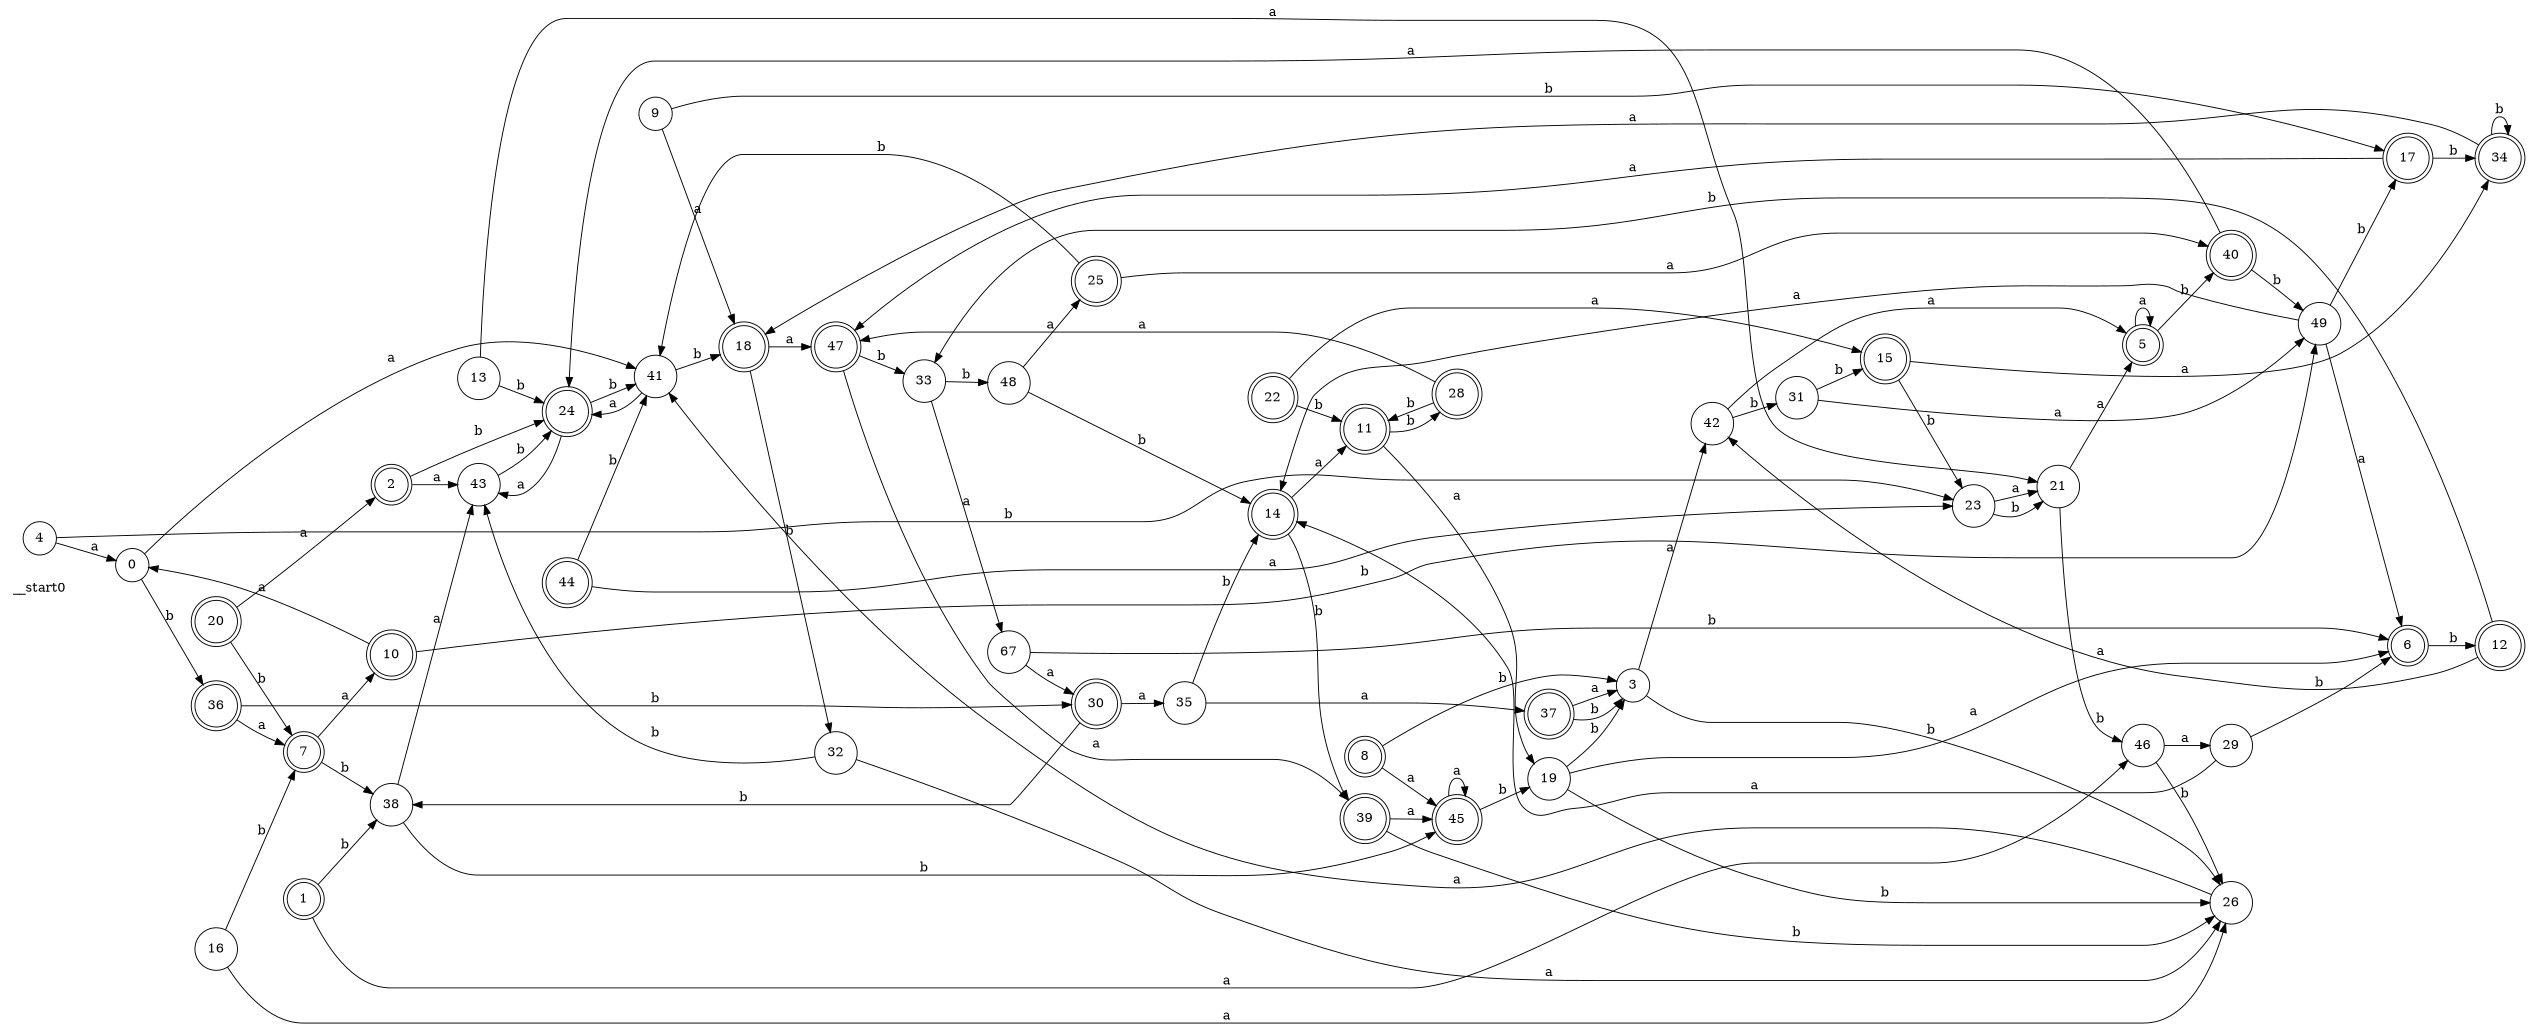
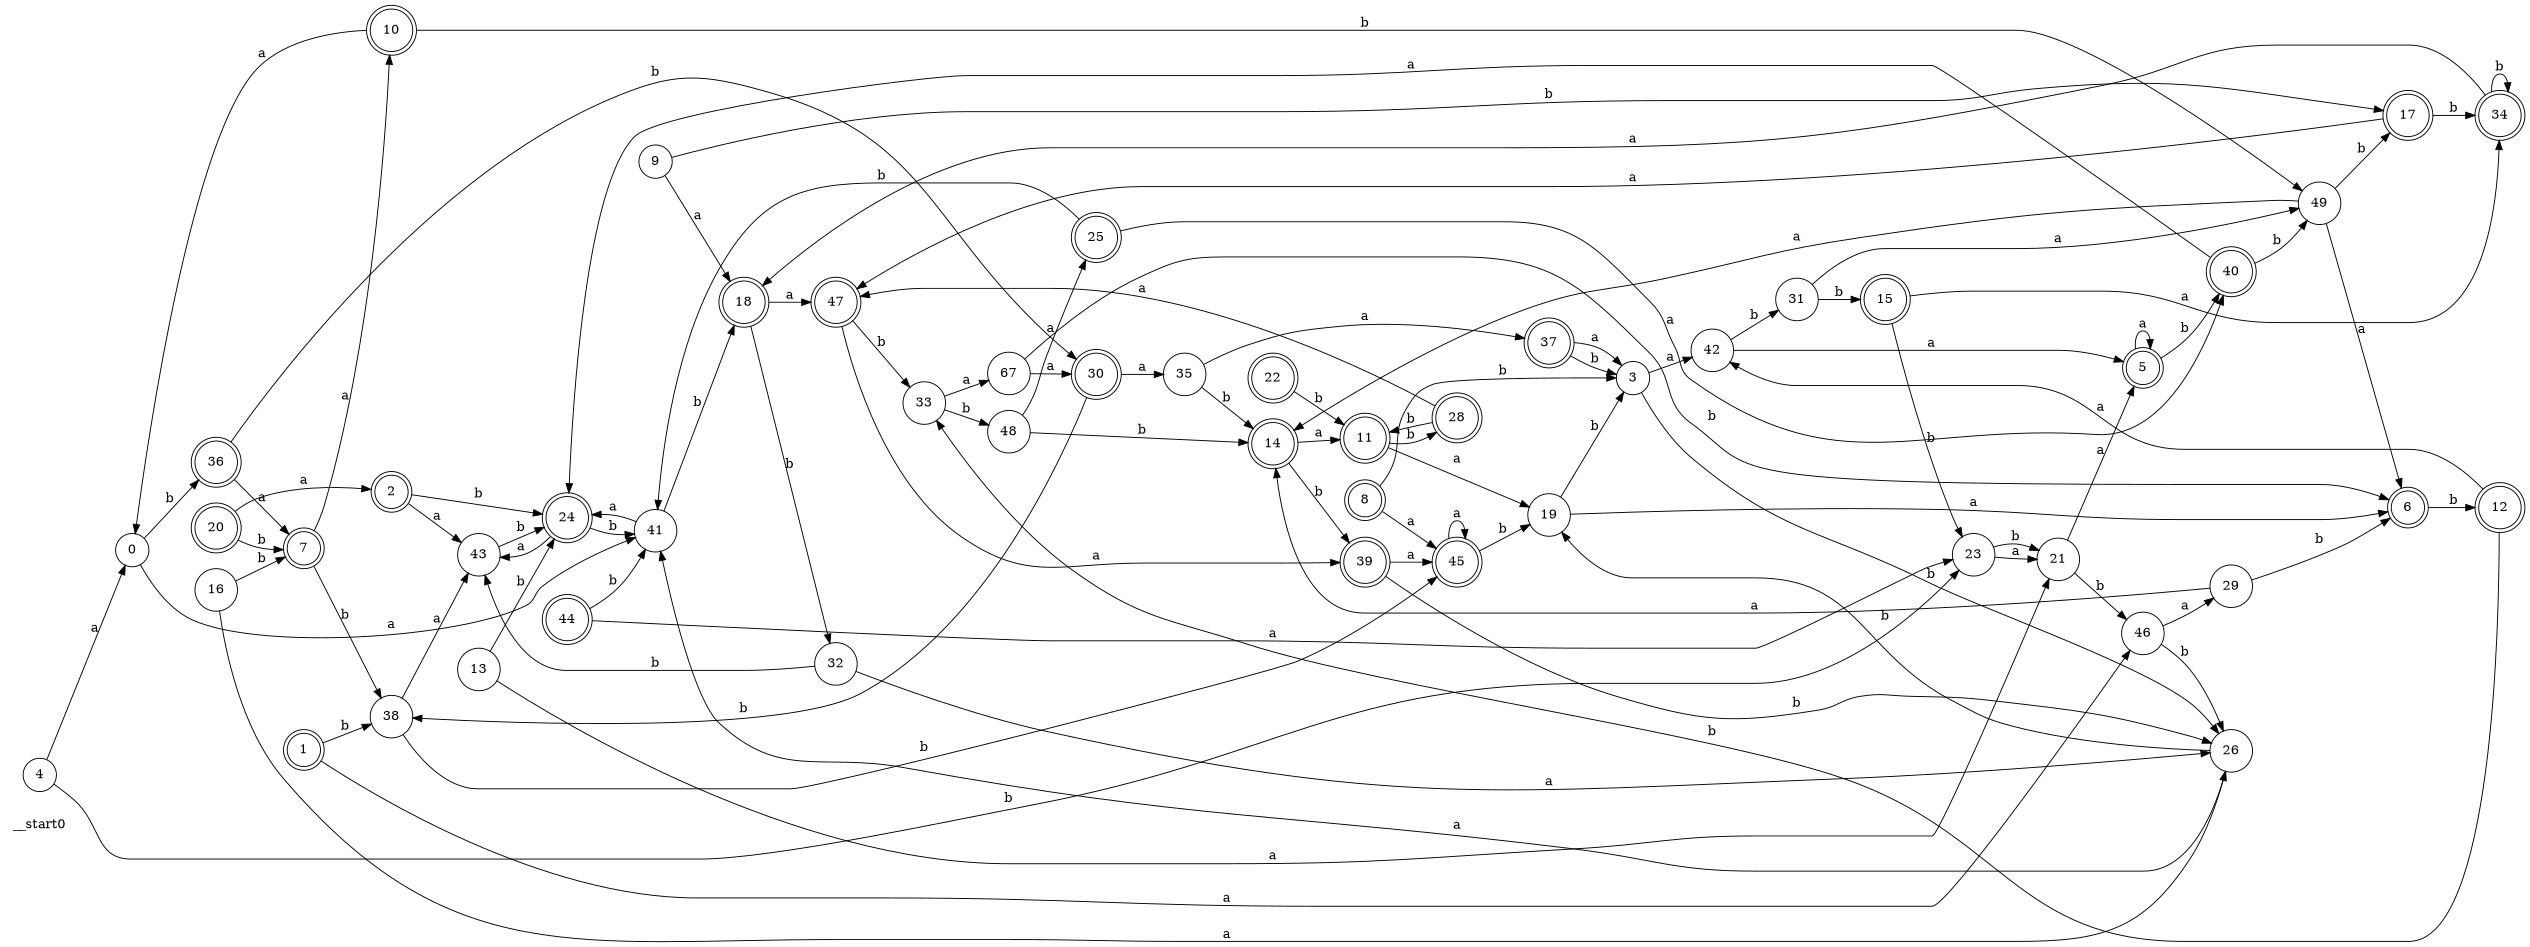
edge "22" -> "15": removed, label "a"
edge "19" -> "26": reversed
